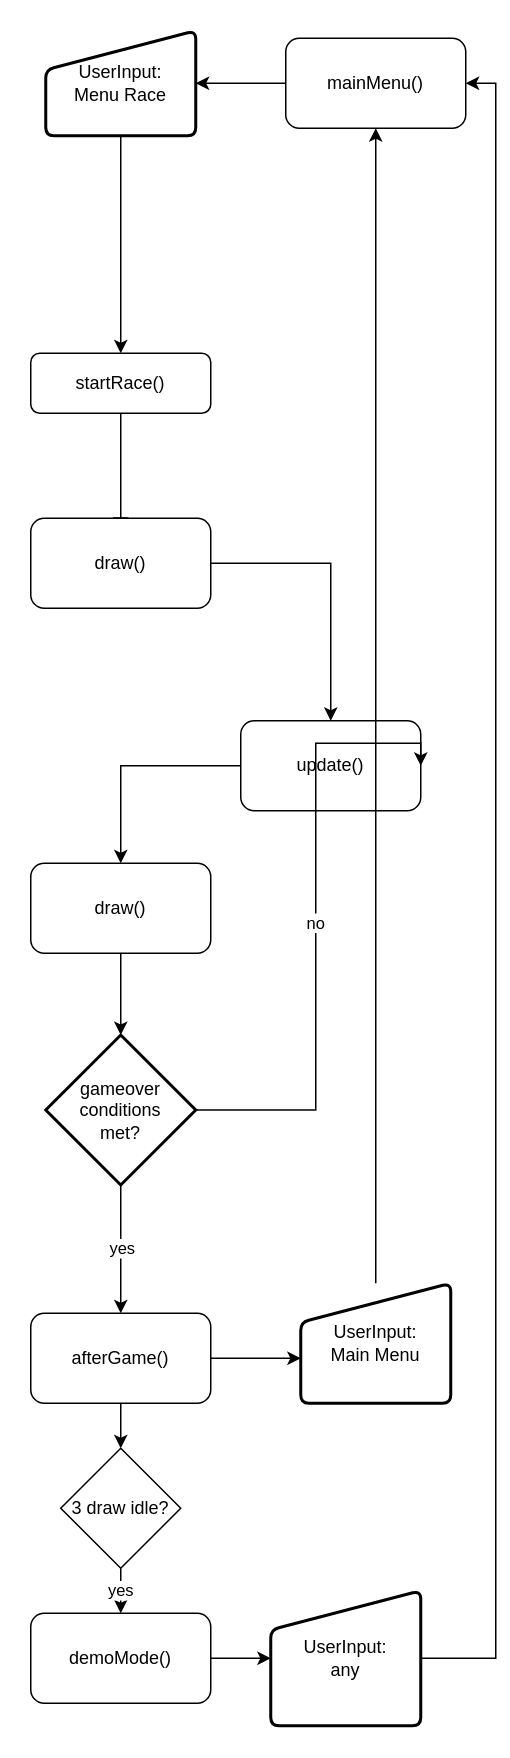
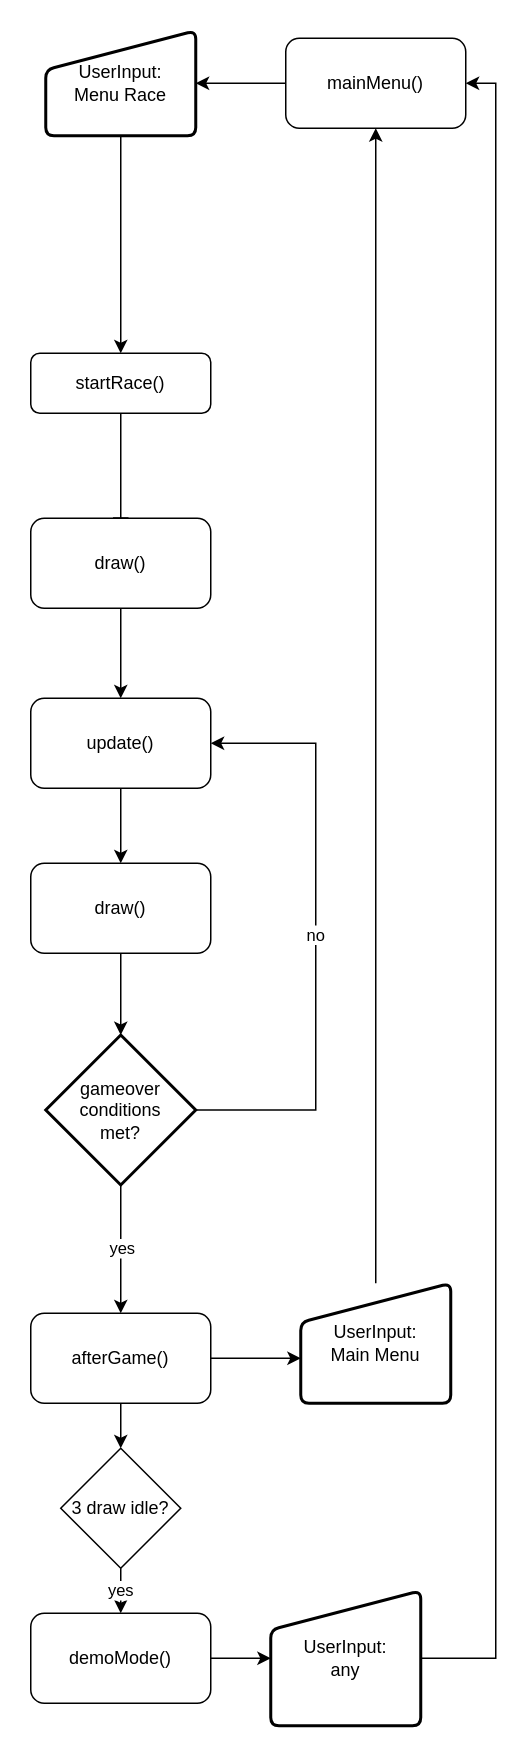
node "update()": moved (331, 766) -> (121, 743)
